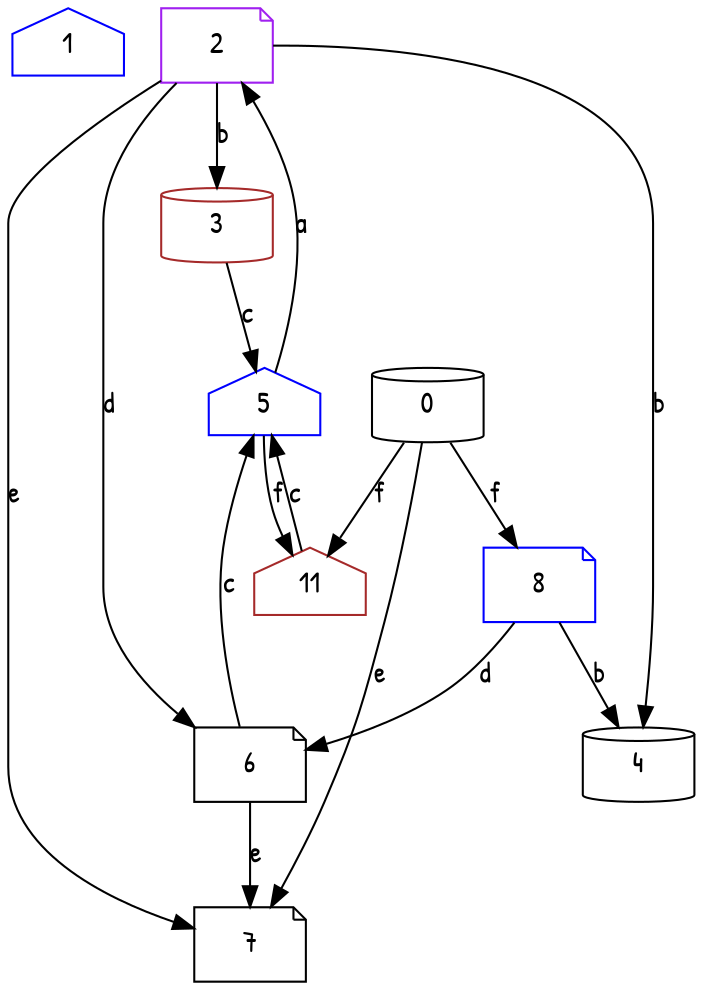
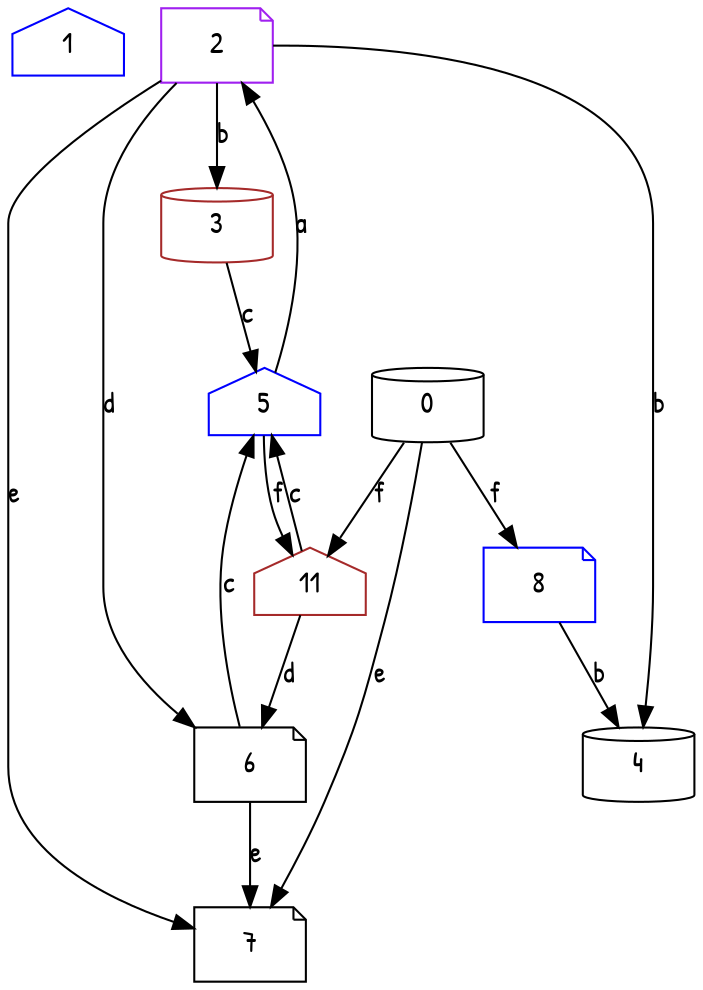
edge "8" -> "6": now "11" -> "6"
